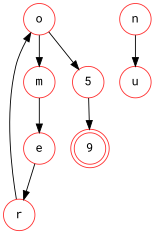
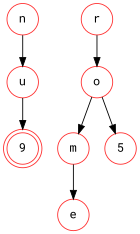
edge "5" -> "9": now "u" -> "9"
edge "e" -> "r": removed
